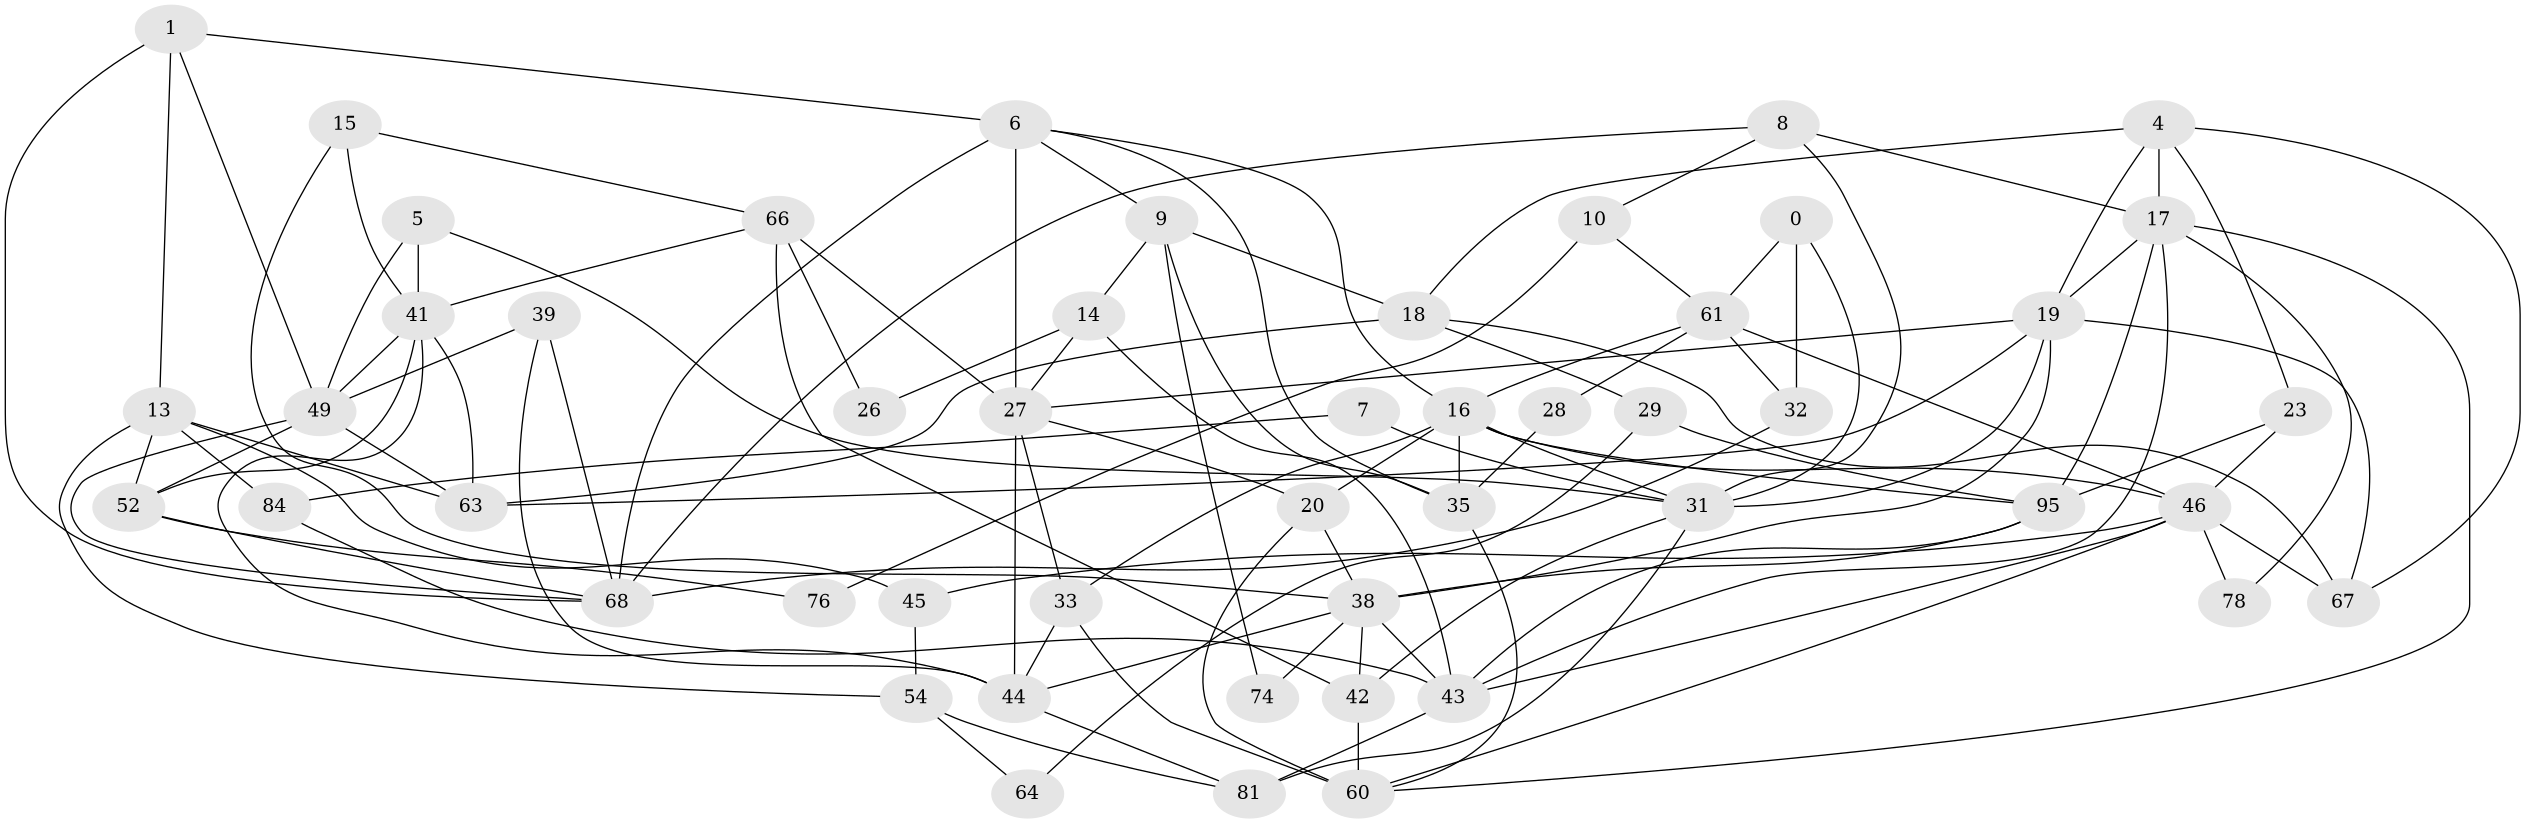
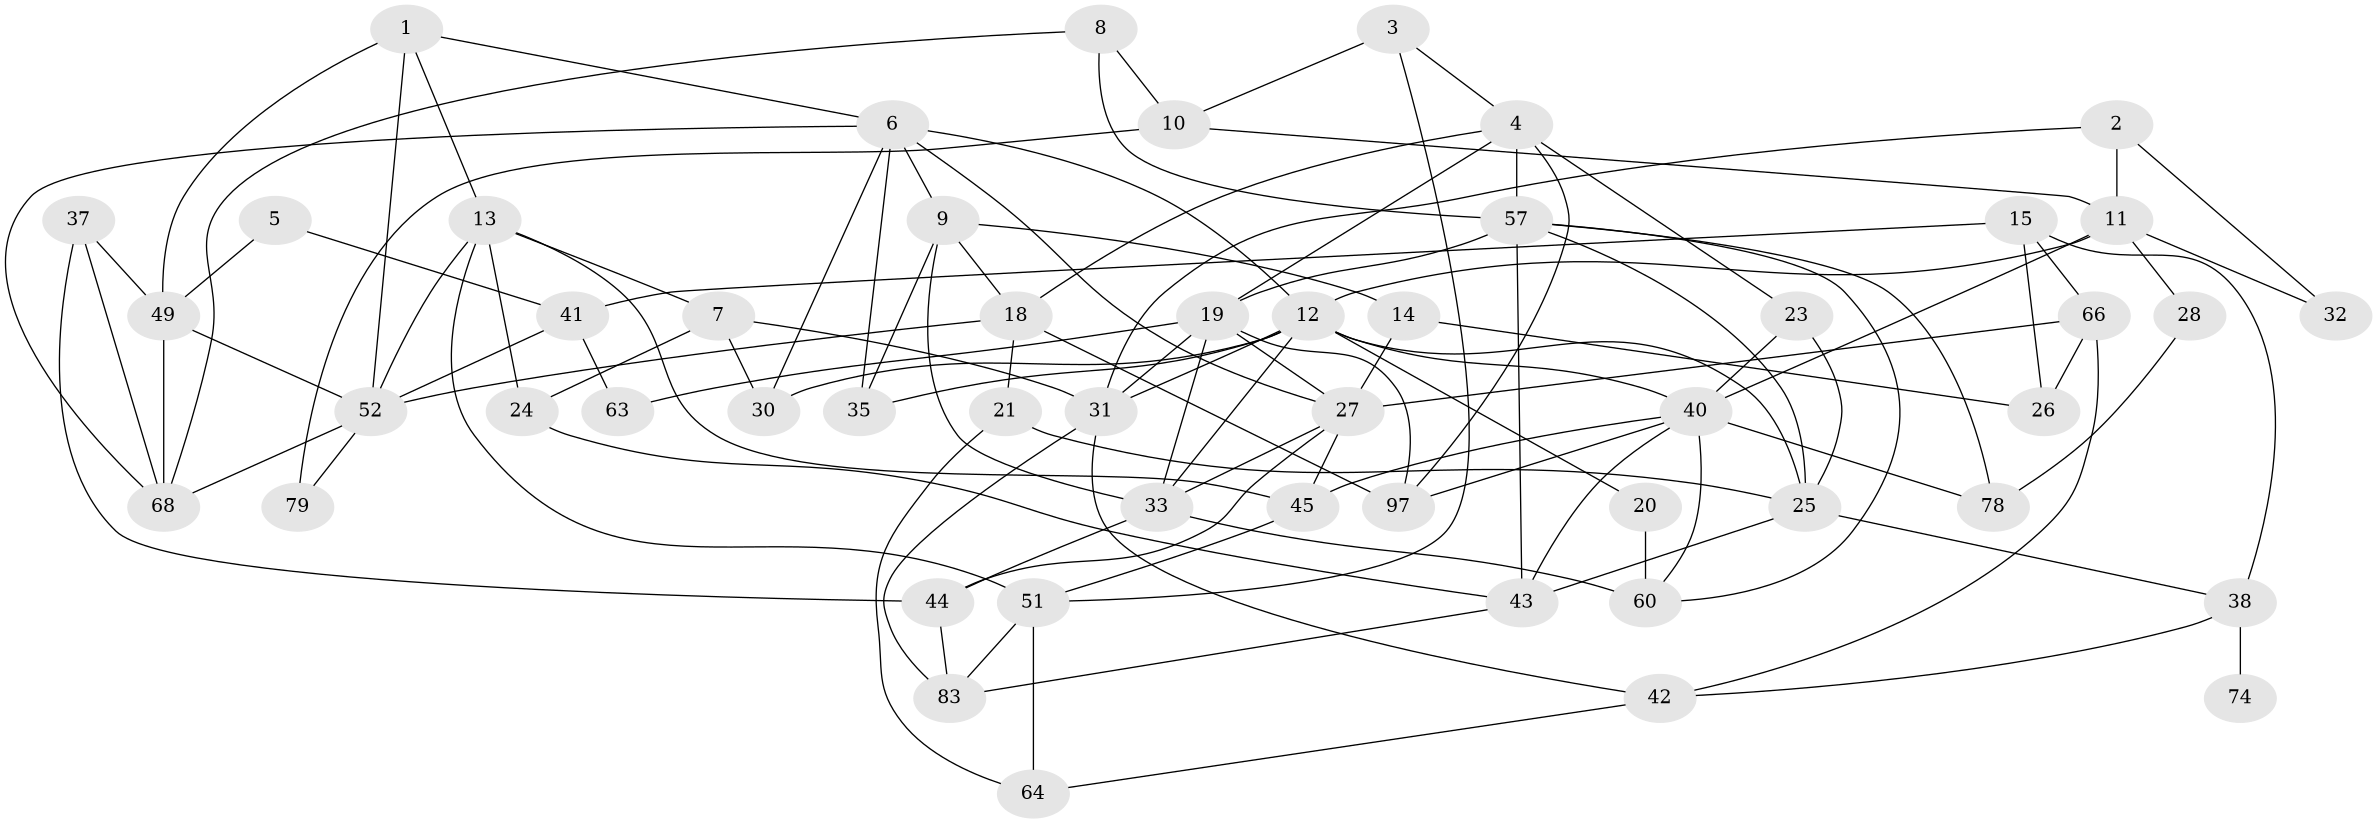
node "3": added
node "0": label "0" -> "2"
node "17": label "17" -> "57"
edge "66" -- "41": removed
node "39": label "39" -> "37"
node "61": label "61" -> "11"
edge "15" -- "26": added
edge "8" -- "31": removed
edge "41" -- "49": removed
node "30": added
edge "18" -- "63": now "18" -- "52"
node "16": label "16" -> "12"
node "29": label "29" -> "21"
edge "9" -- "74": now "9" -- "33"
edge "14" -- "43": removed
edge "27" -- "20": now "27" -- "45"
edge "28" -- "35": now "28" -- "78"
edge "49" -- "63": removed
edge "5" -- "31": removed
edge "13" -- "63": now "13" -- "7"
node "84": label "84" -> "24"
node "95": label "95" -> "25"
node "46": label "46" -> "40"
edge "1" -- "68": now "1" -- "52"
edge "19" -- "38": now "19" -- "33"
edge "20" -- "38": removed
edge "32" -- "68": removed
node "76": label "76" -> "79"
node "67": label "67" -> "97"
edge "41" -- "44": removed
edge "38" -- "43": removed
edge "38" -- "44": removed
edge "35" -- "60": removed
node "54": label "54" -> "51"
edge "42" -- "60": now "42" -- "64"
node "81": label "81" -> "83"
